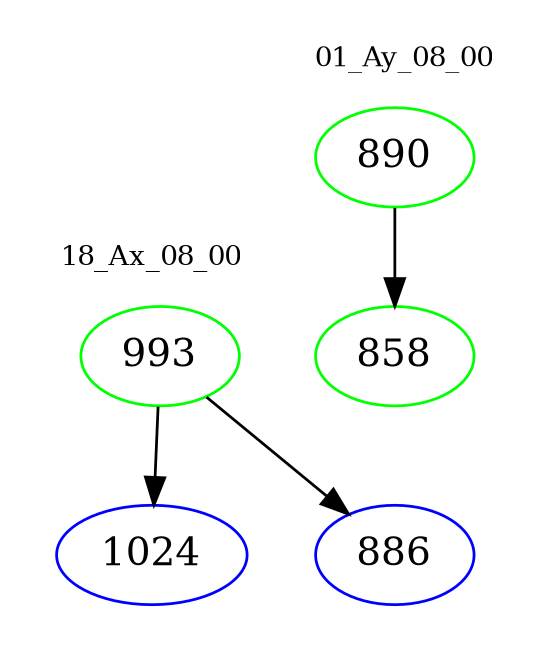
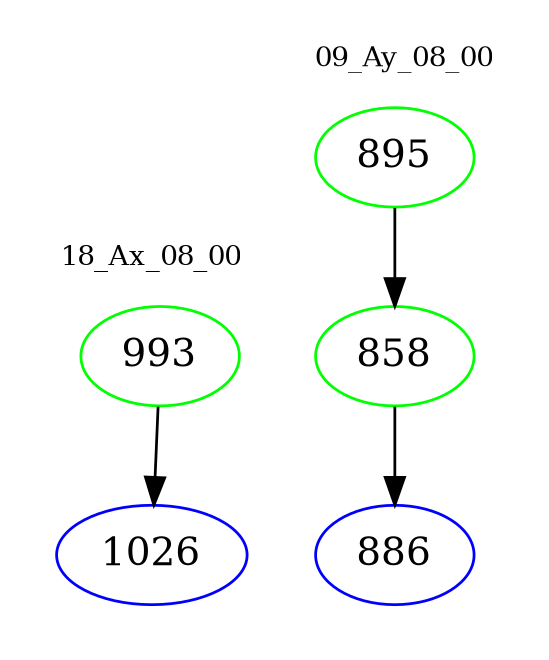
cluster "01_Ay_08_00": label "01_Ay_08_00" -> "09_Ay_08_00"
node "890": label "890" -> "895"
edge "993" -> "886": now "858" -> "886"
node "1024": label "1024" -> "1026"
